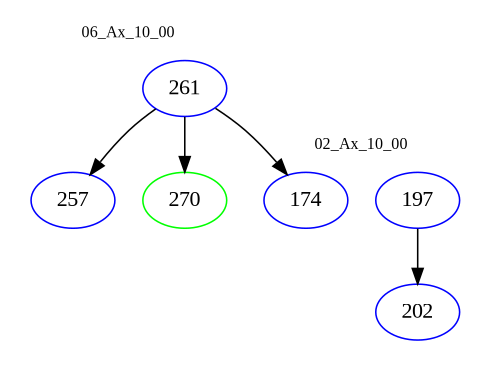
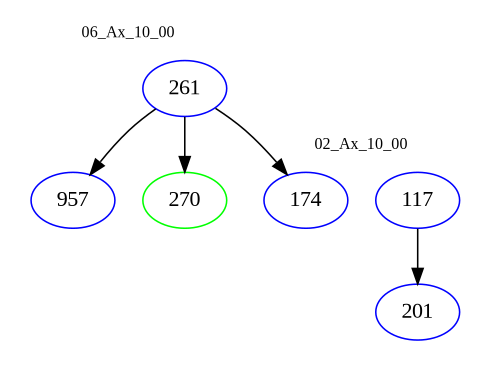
node "257": label "257" -> "957"
node "197": label "197" -> "117"
node "202": label "202" -> "201"
